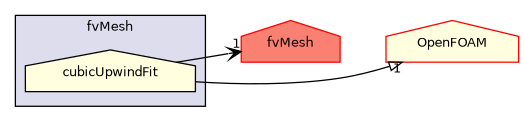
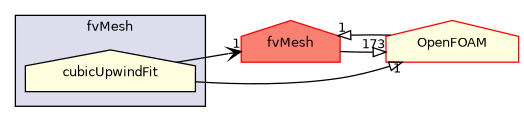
edge "OpenFOAM" -> "fvMesh": added
edge "fvMesh" -> "OpenFOAM": added
